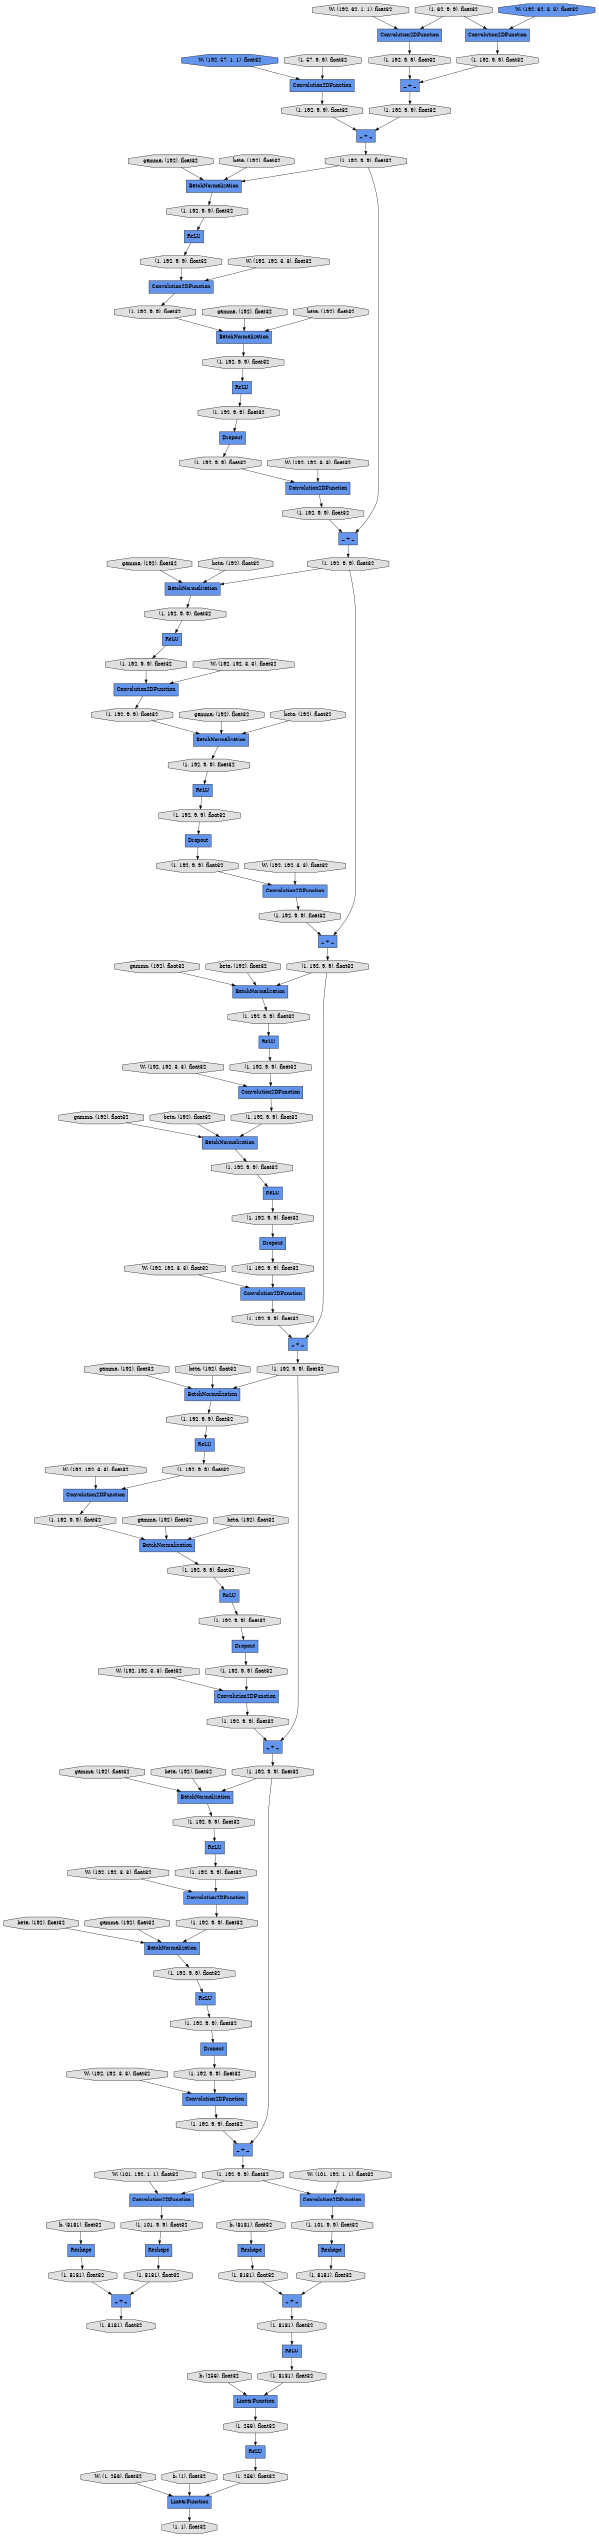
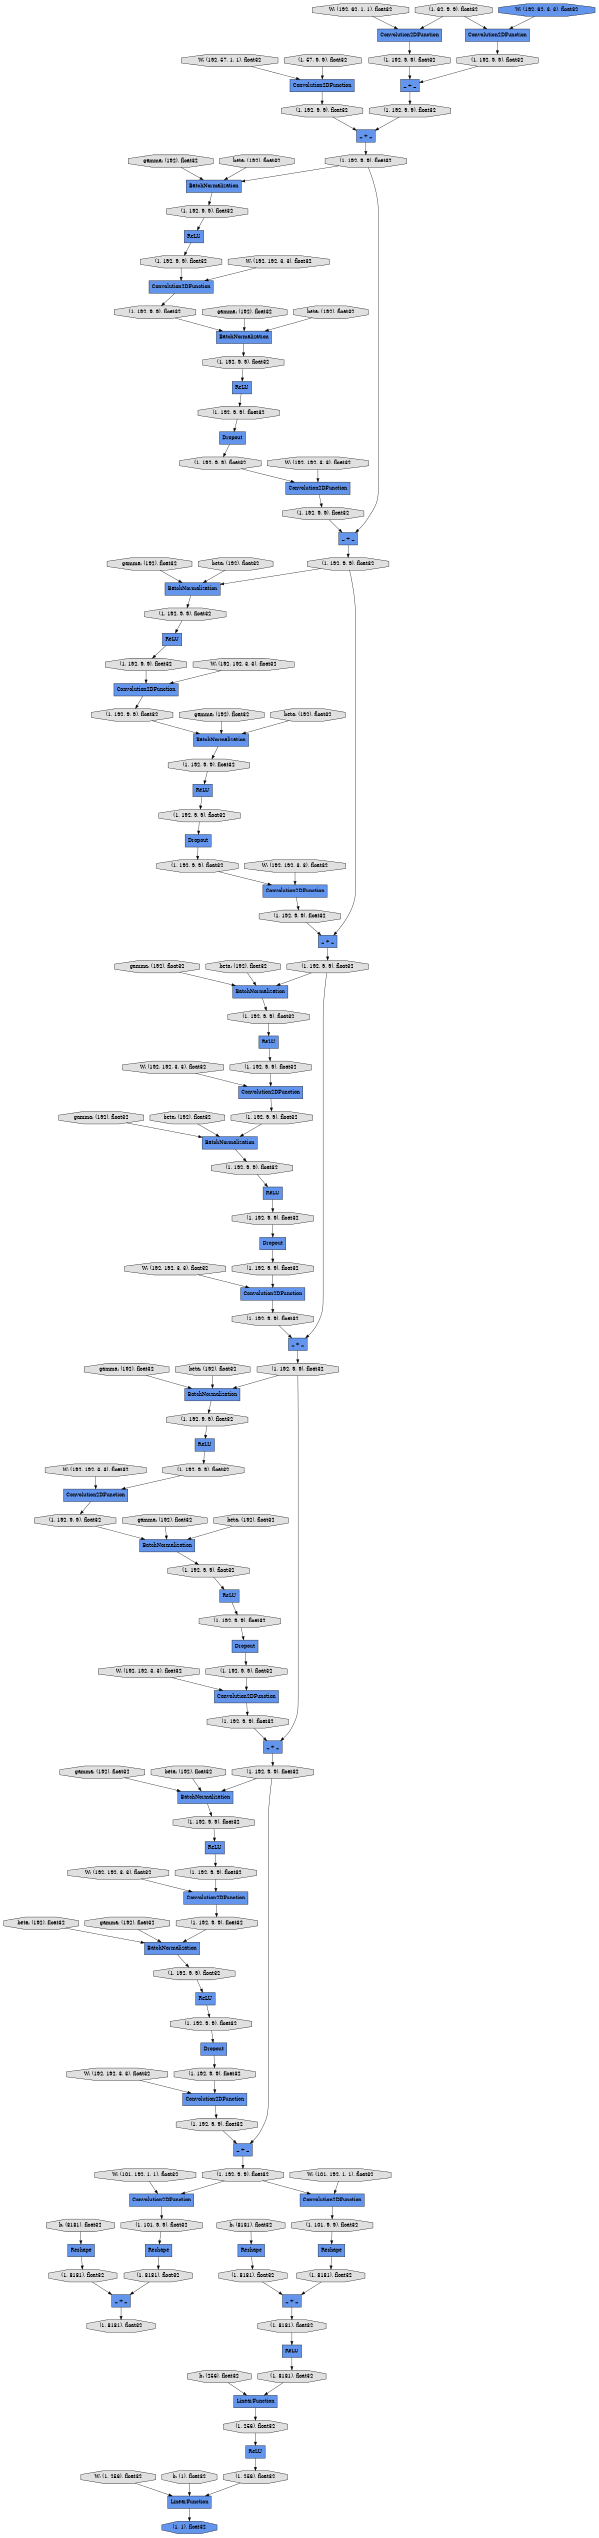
node "W: (192, 57, 1, 1), float32": fillcolor #6495ed -> #e0e0e0
node "(1, 1), float32": fillcolor #e0e0e0 -> #6495ed
